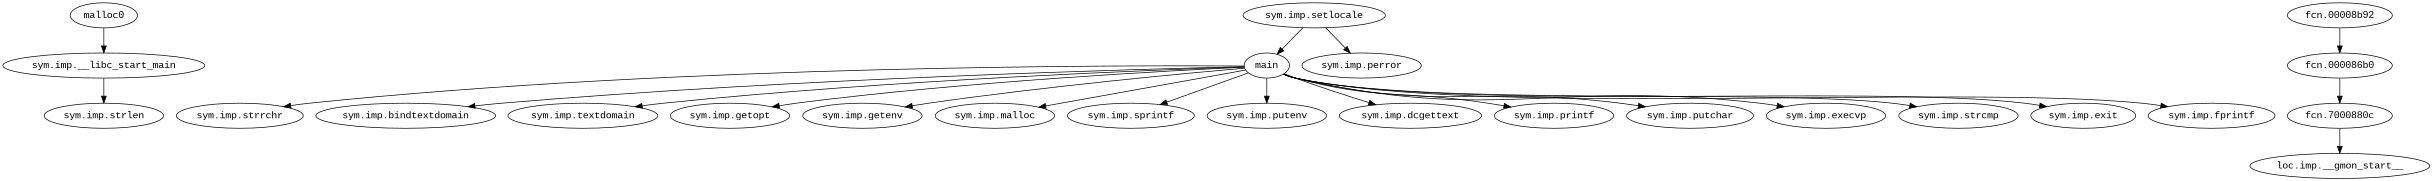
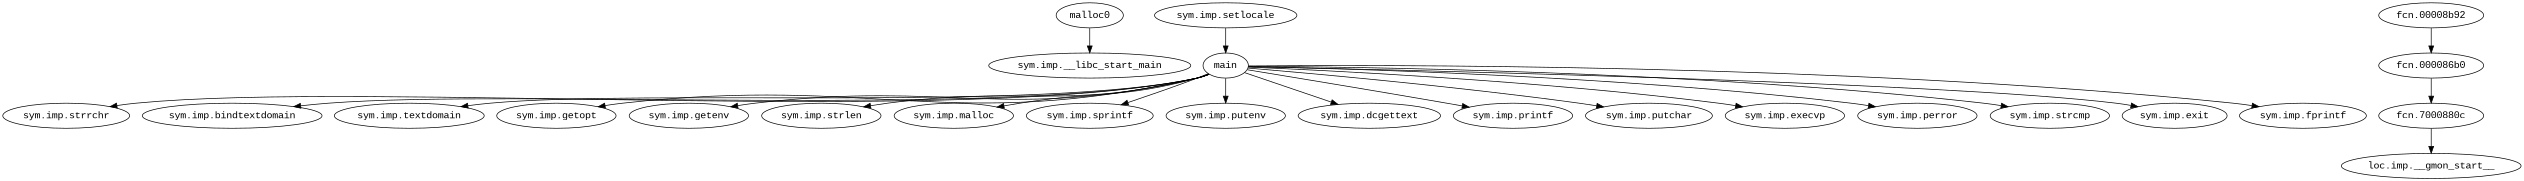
edge "sym.imp.setlocale" -> "sym.imp.perror": now "main" -> "sym.imp.perror"
edge "sym.imp.__libc_start_main" -> "sym.imp.strlen": now "main" -> "sym.imp.strlen"
